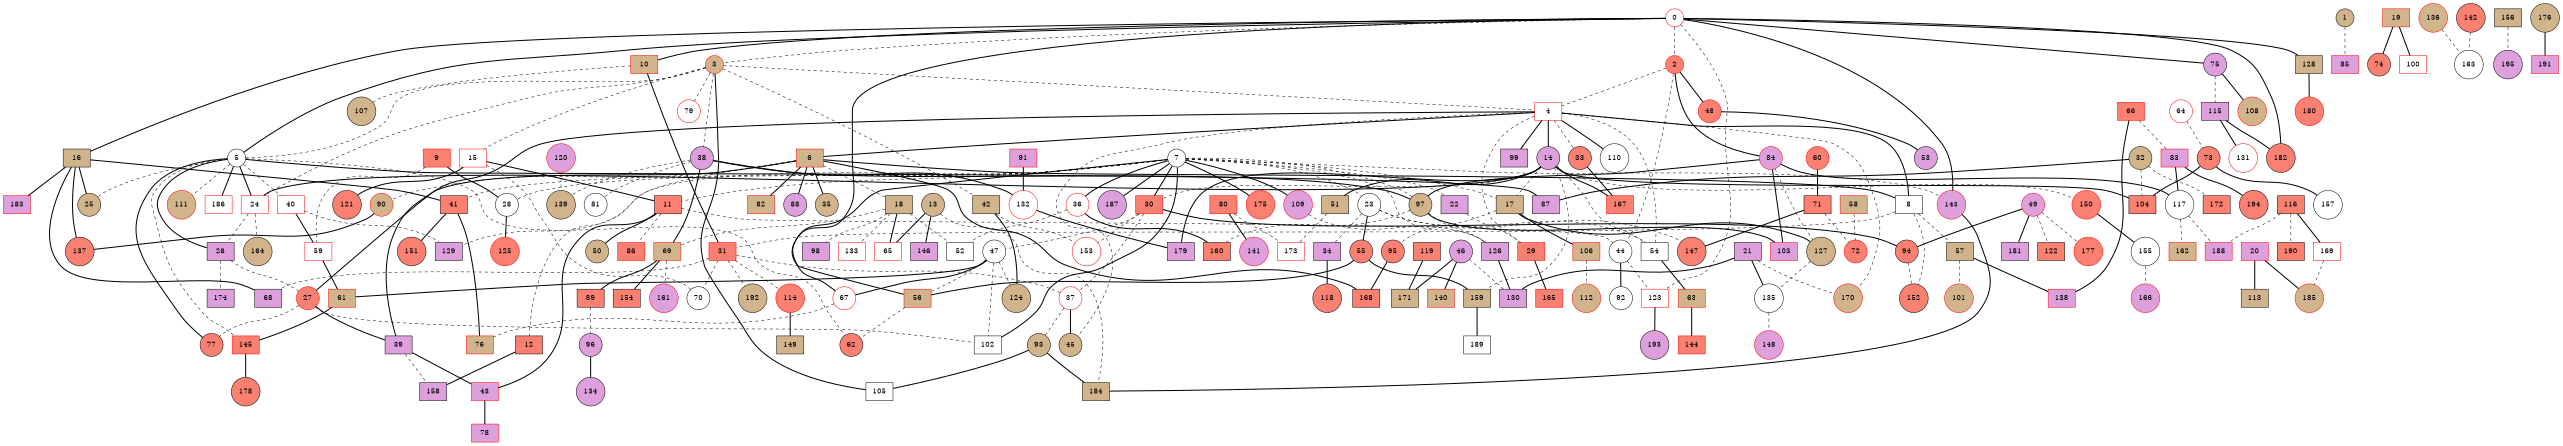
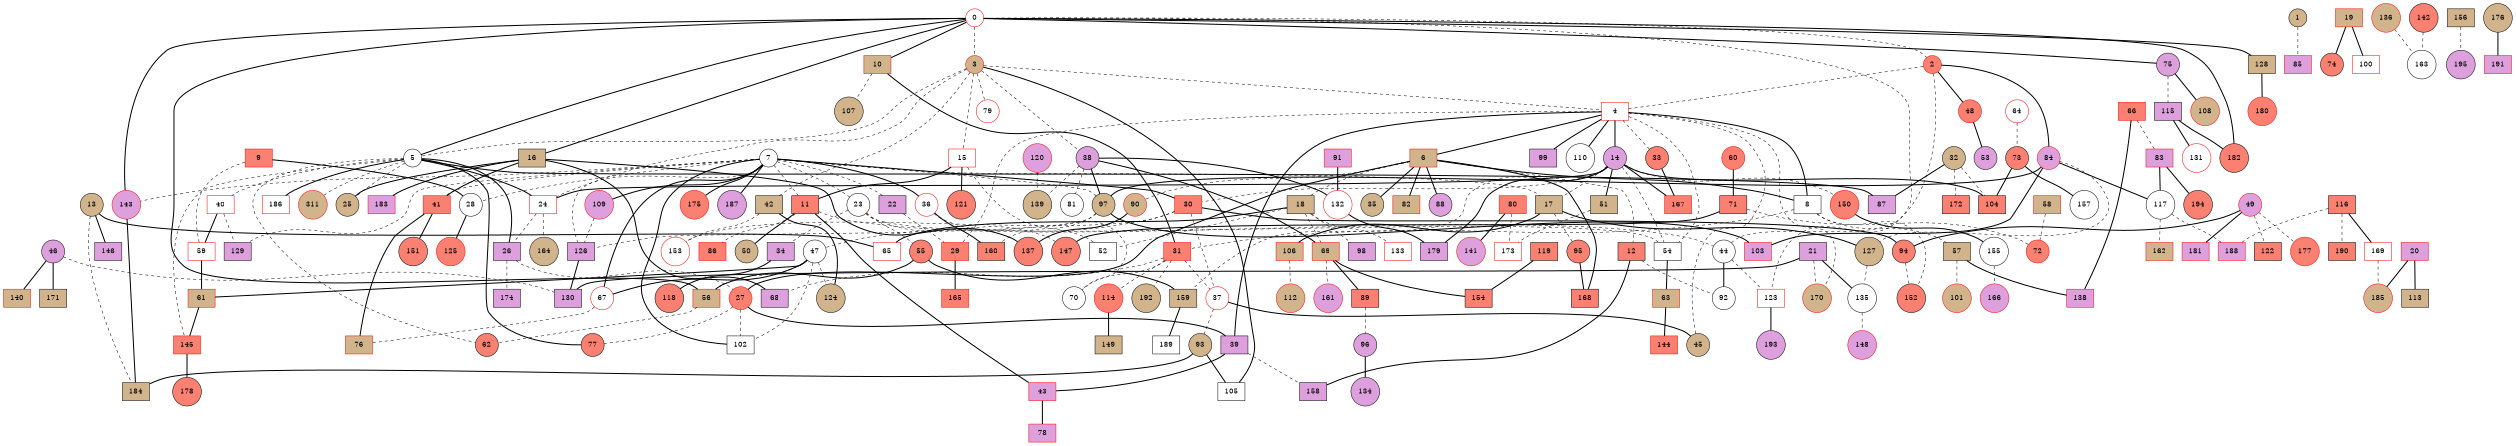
node "111": label "111" -> "311"
node "41": color black -> red
edge "23" -- "55": style bold -> dashed
node "181": color black -> red
edge "119" -- "171": now "119" -- "154"
edge "12" -- "92": added
